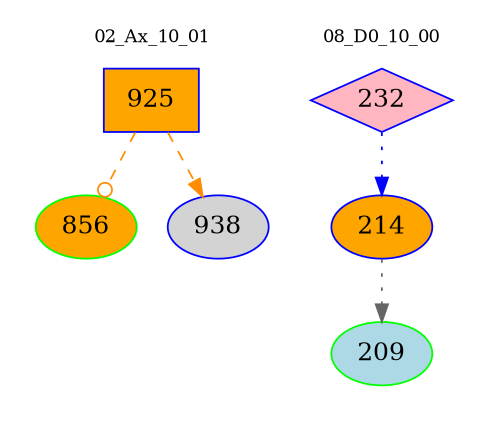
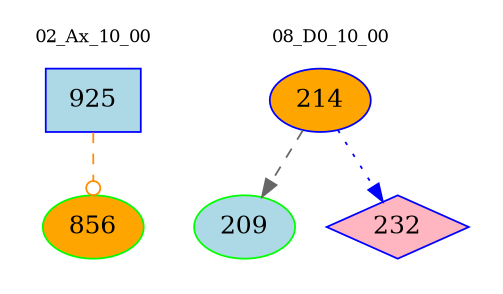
cluster "02_Ax_10_01": label "02_Ax_10_01" -> "02_Ax_10_00"
node "925": fillcolor orange -> lightblue
edge "232" -> "214": reversed
node "938": removed
edge "214" -> "209": style dotted -> dashed
